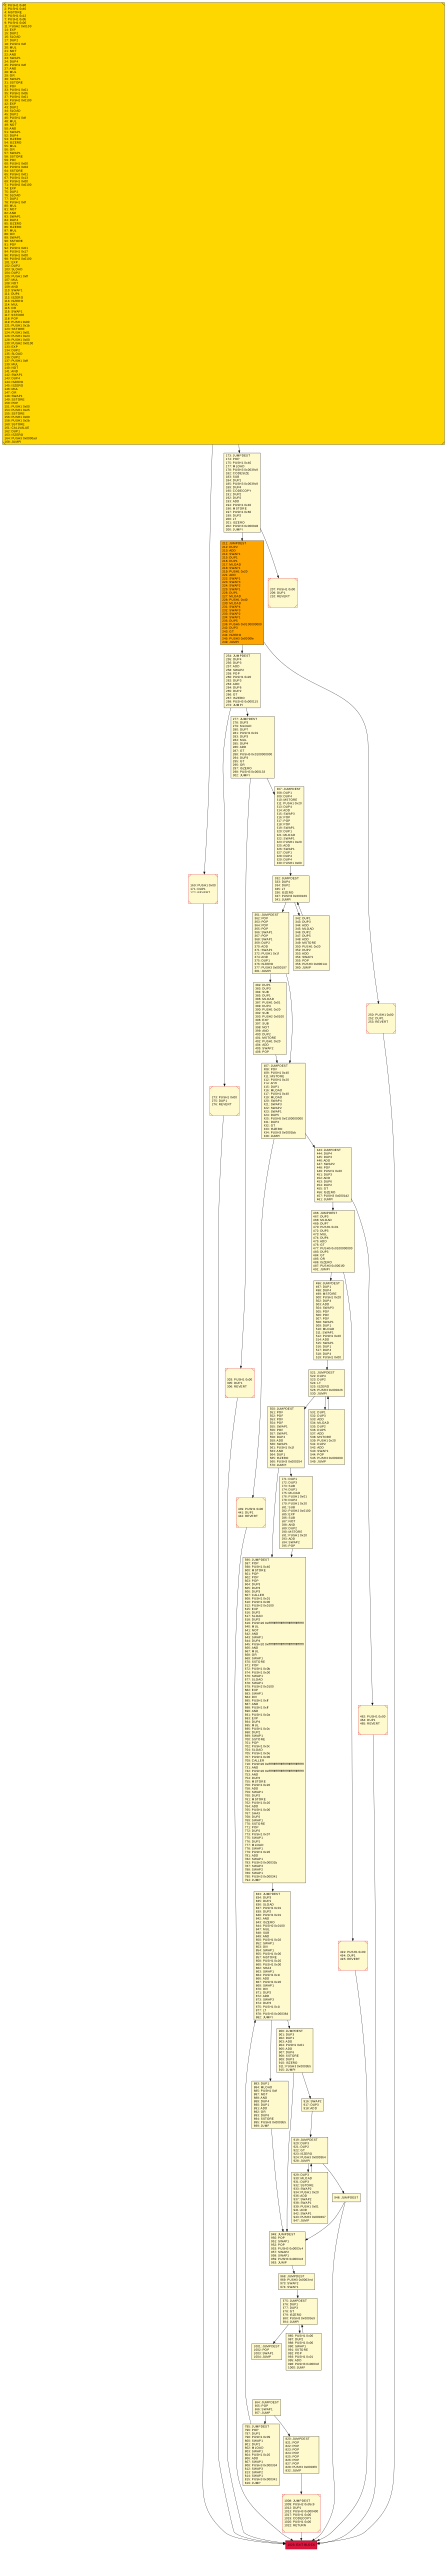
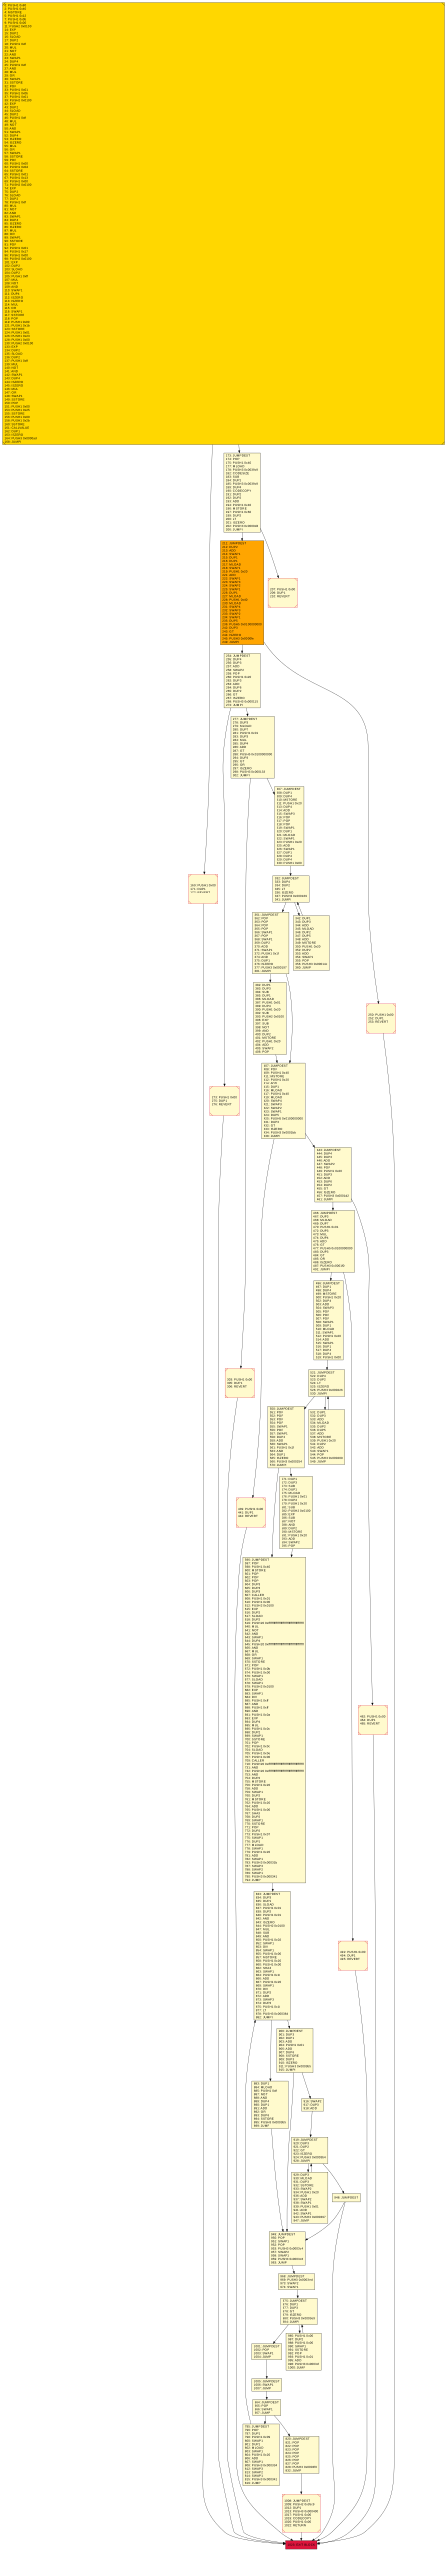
node "1005: JUMPDEST 1006: SWAP1 1007: JUMP": added
